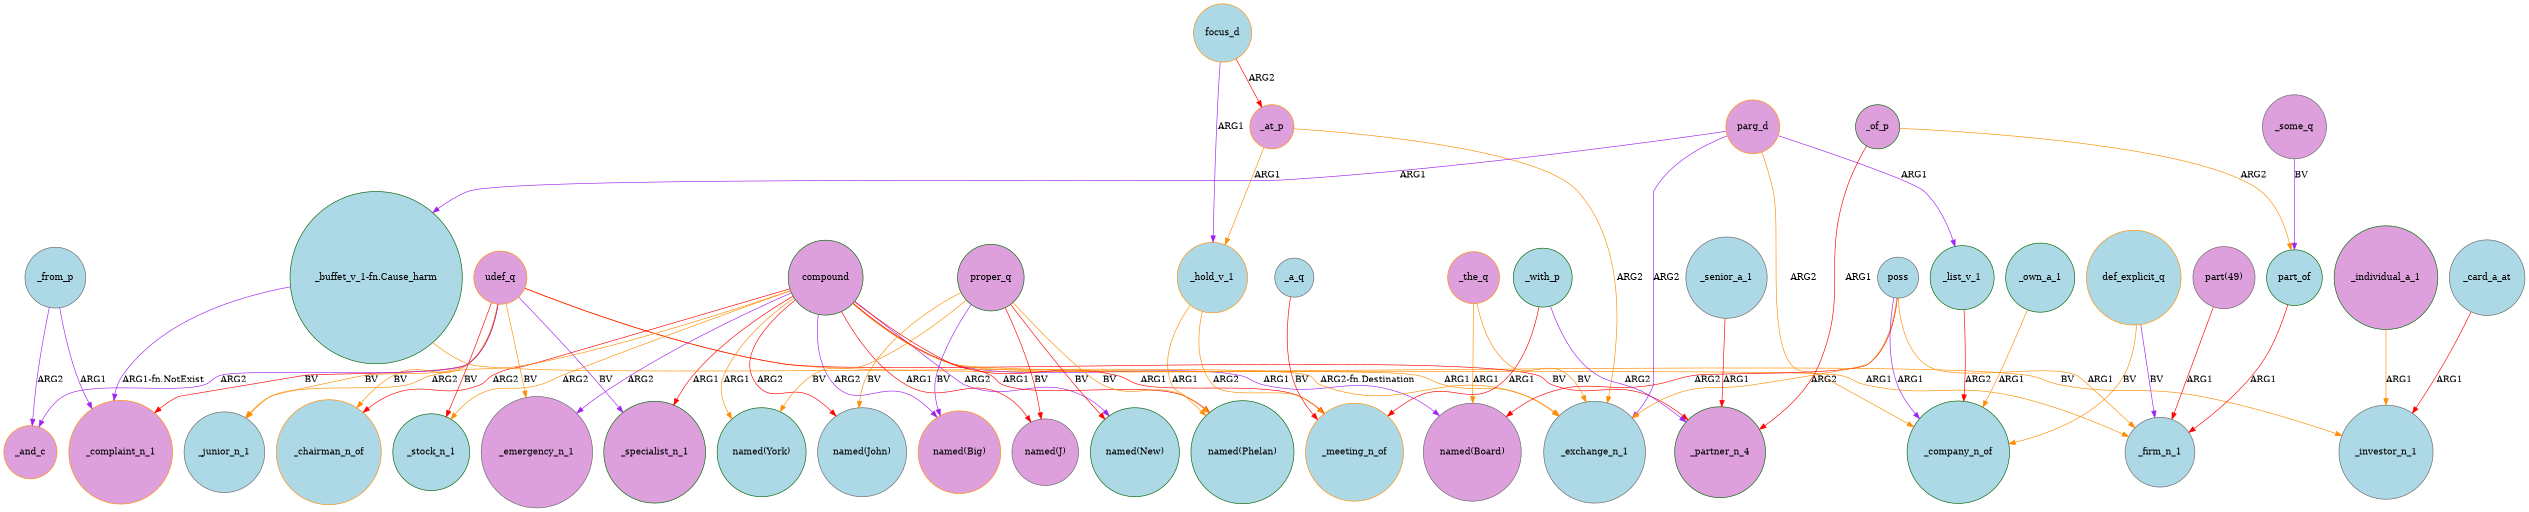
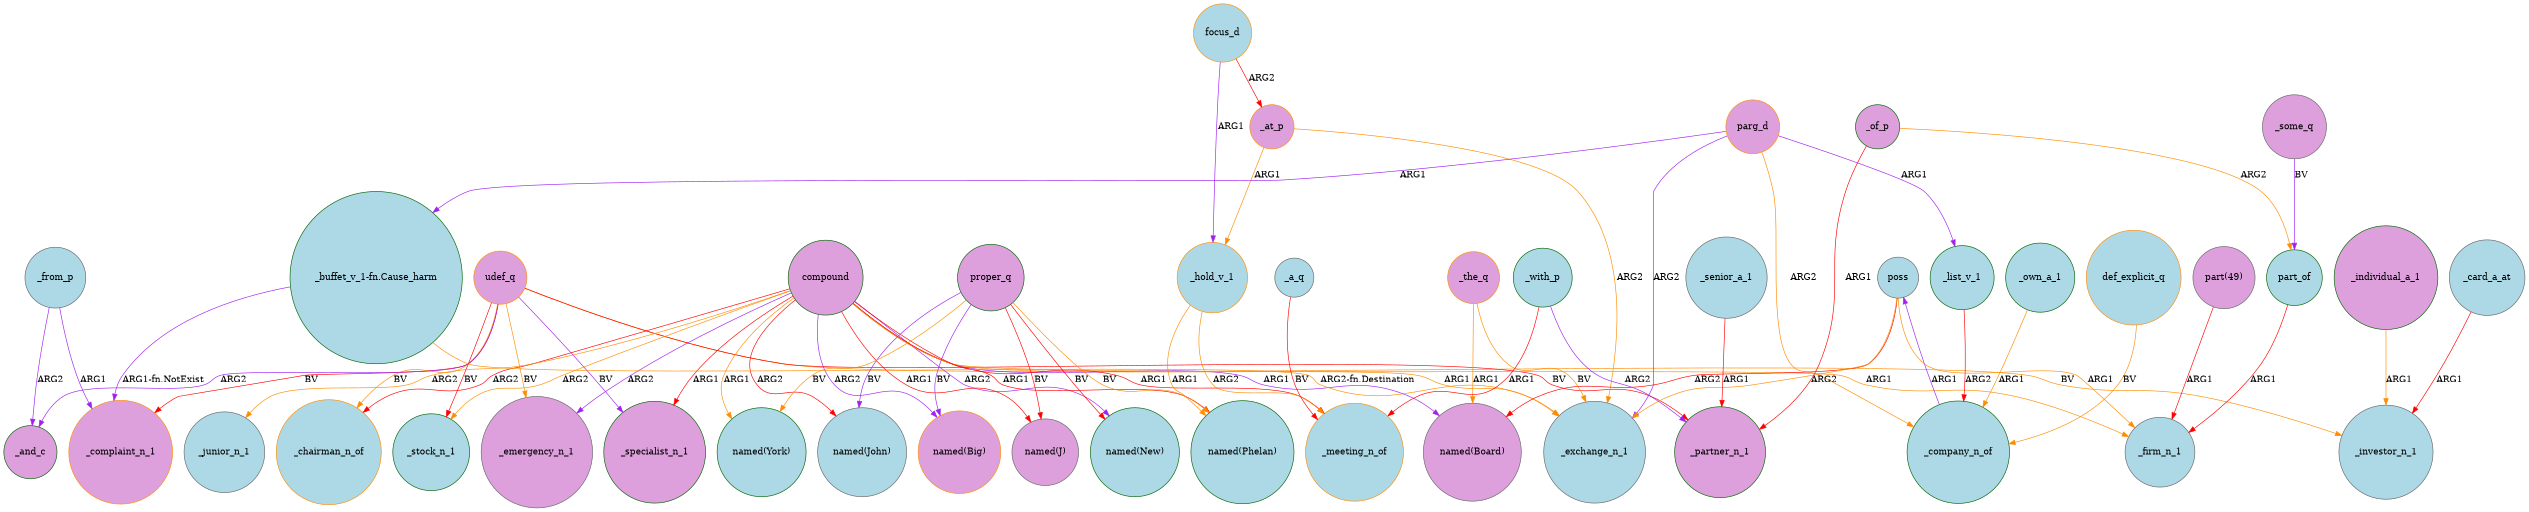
edge "proper_q" -> "named(John)": color darkorange -> purple
edge "poss" -> "_company_n_of": reversed
edge "def_explicit_q" -> "_firm_n_1": removed, label "BV"
edge "udef_q" -> "_junior_n_1": removed, label "BV"
node "_and_c": color darkorange -> darkgreen
node "_partner_n_4": label "_partner_n_4" -> "_partner_n_1"
